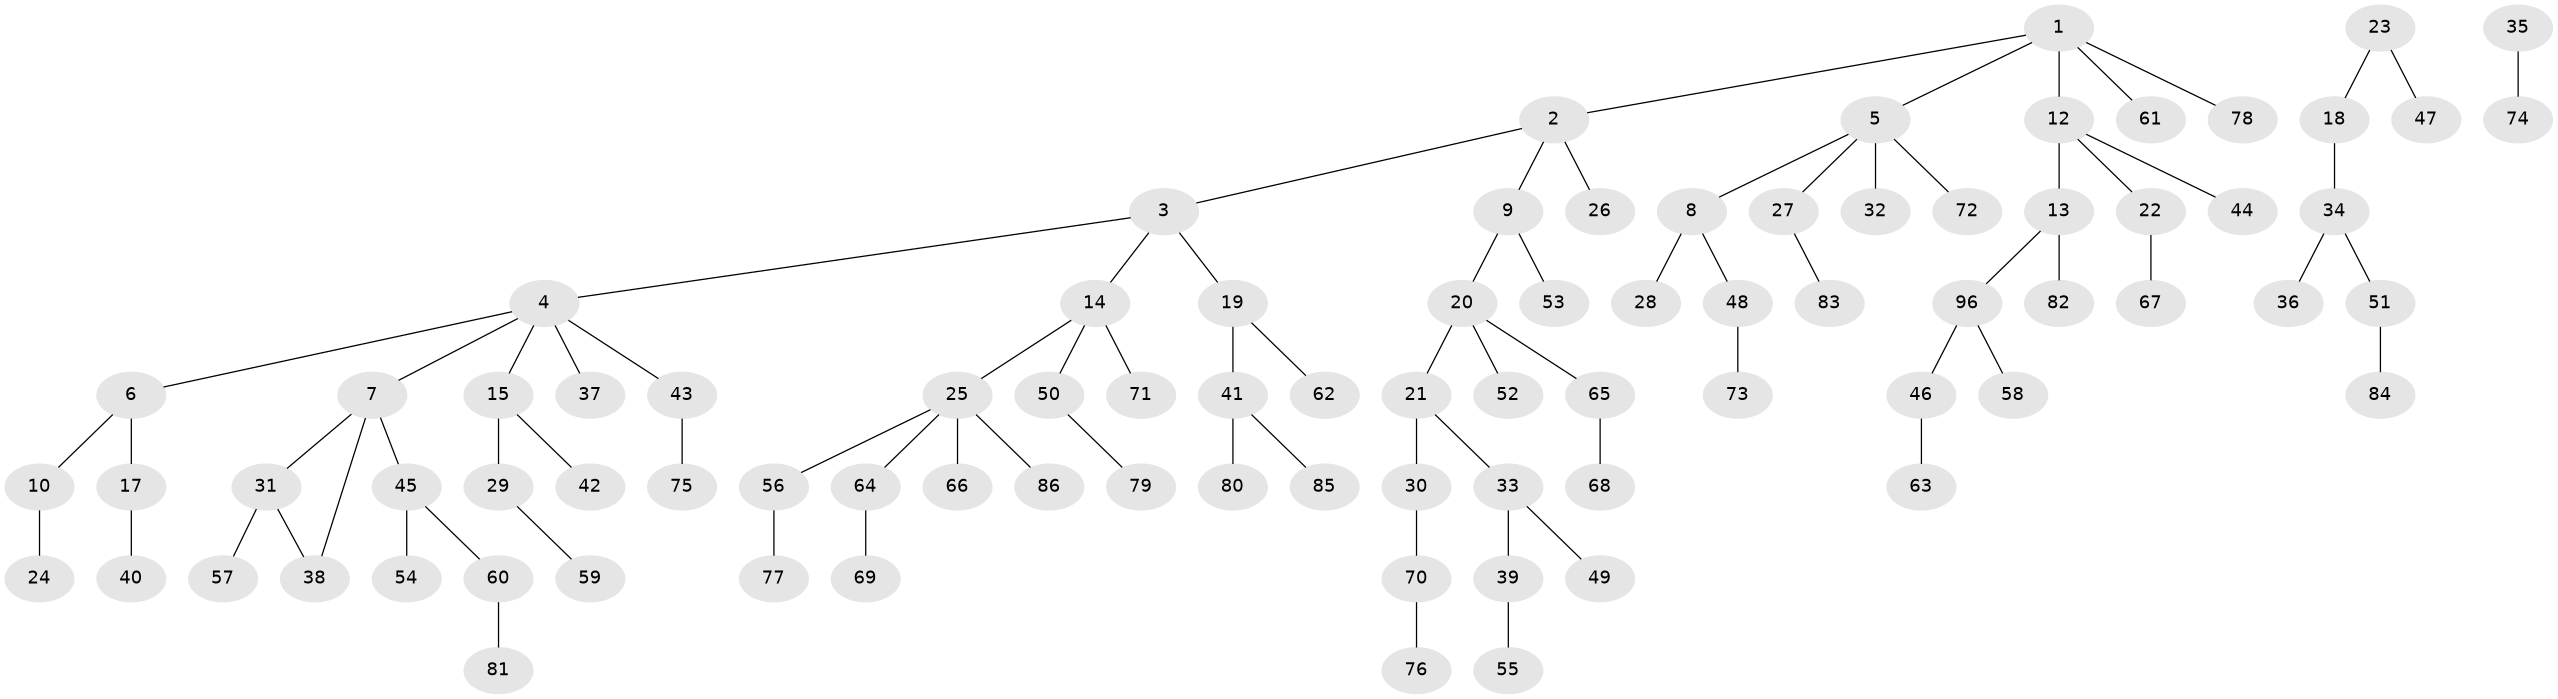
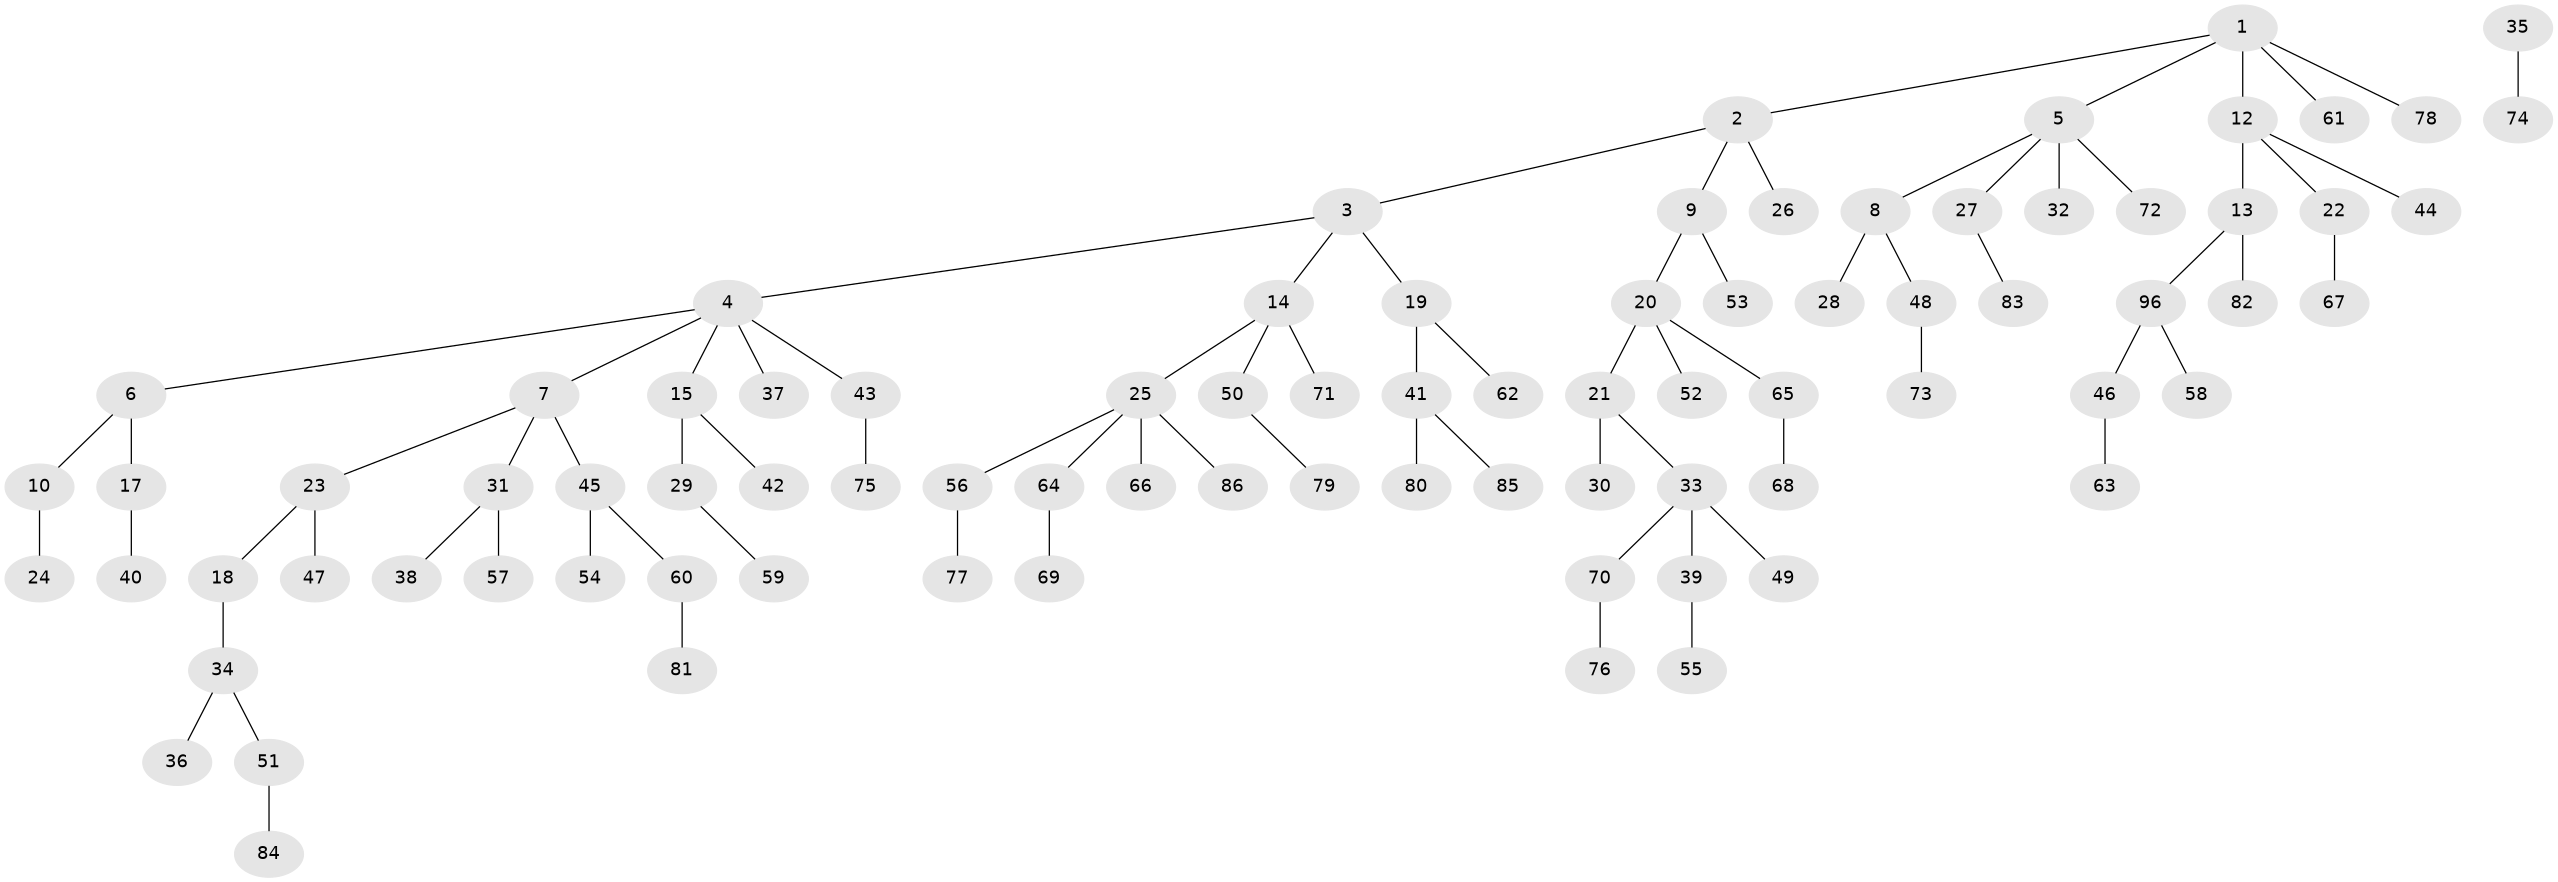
edge "7" -- "38": now "7" -- "23"
edge "30" -- "70": now "33" -- "70"
